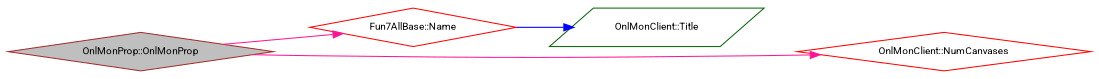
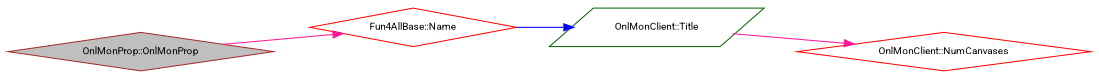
node "Fun7AllBase::Name": label "Fun7AllBase::Name" -> "Fun4AllBase::Name"
edge "OnlMonProp::OnlMonProp" -> "OnlMonClient::NumCanvases": now "OnlMonClient::Title" -> "OnlMonClient::NumCanvases"
